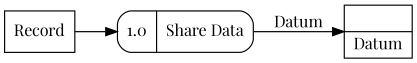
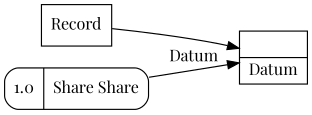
node "1.0": text "Share Data" -> "Share Share"
edge "Record" -> "1.0": now "Record" -> "Datum"
